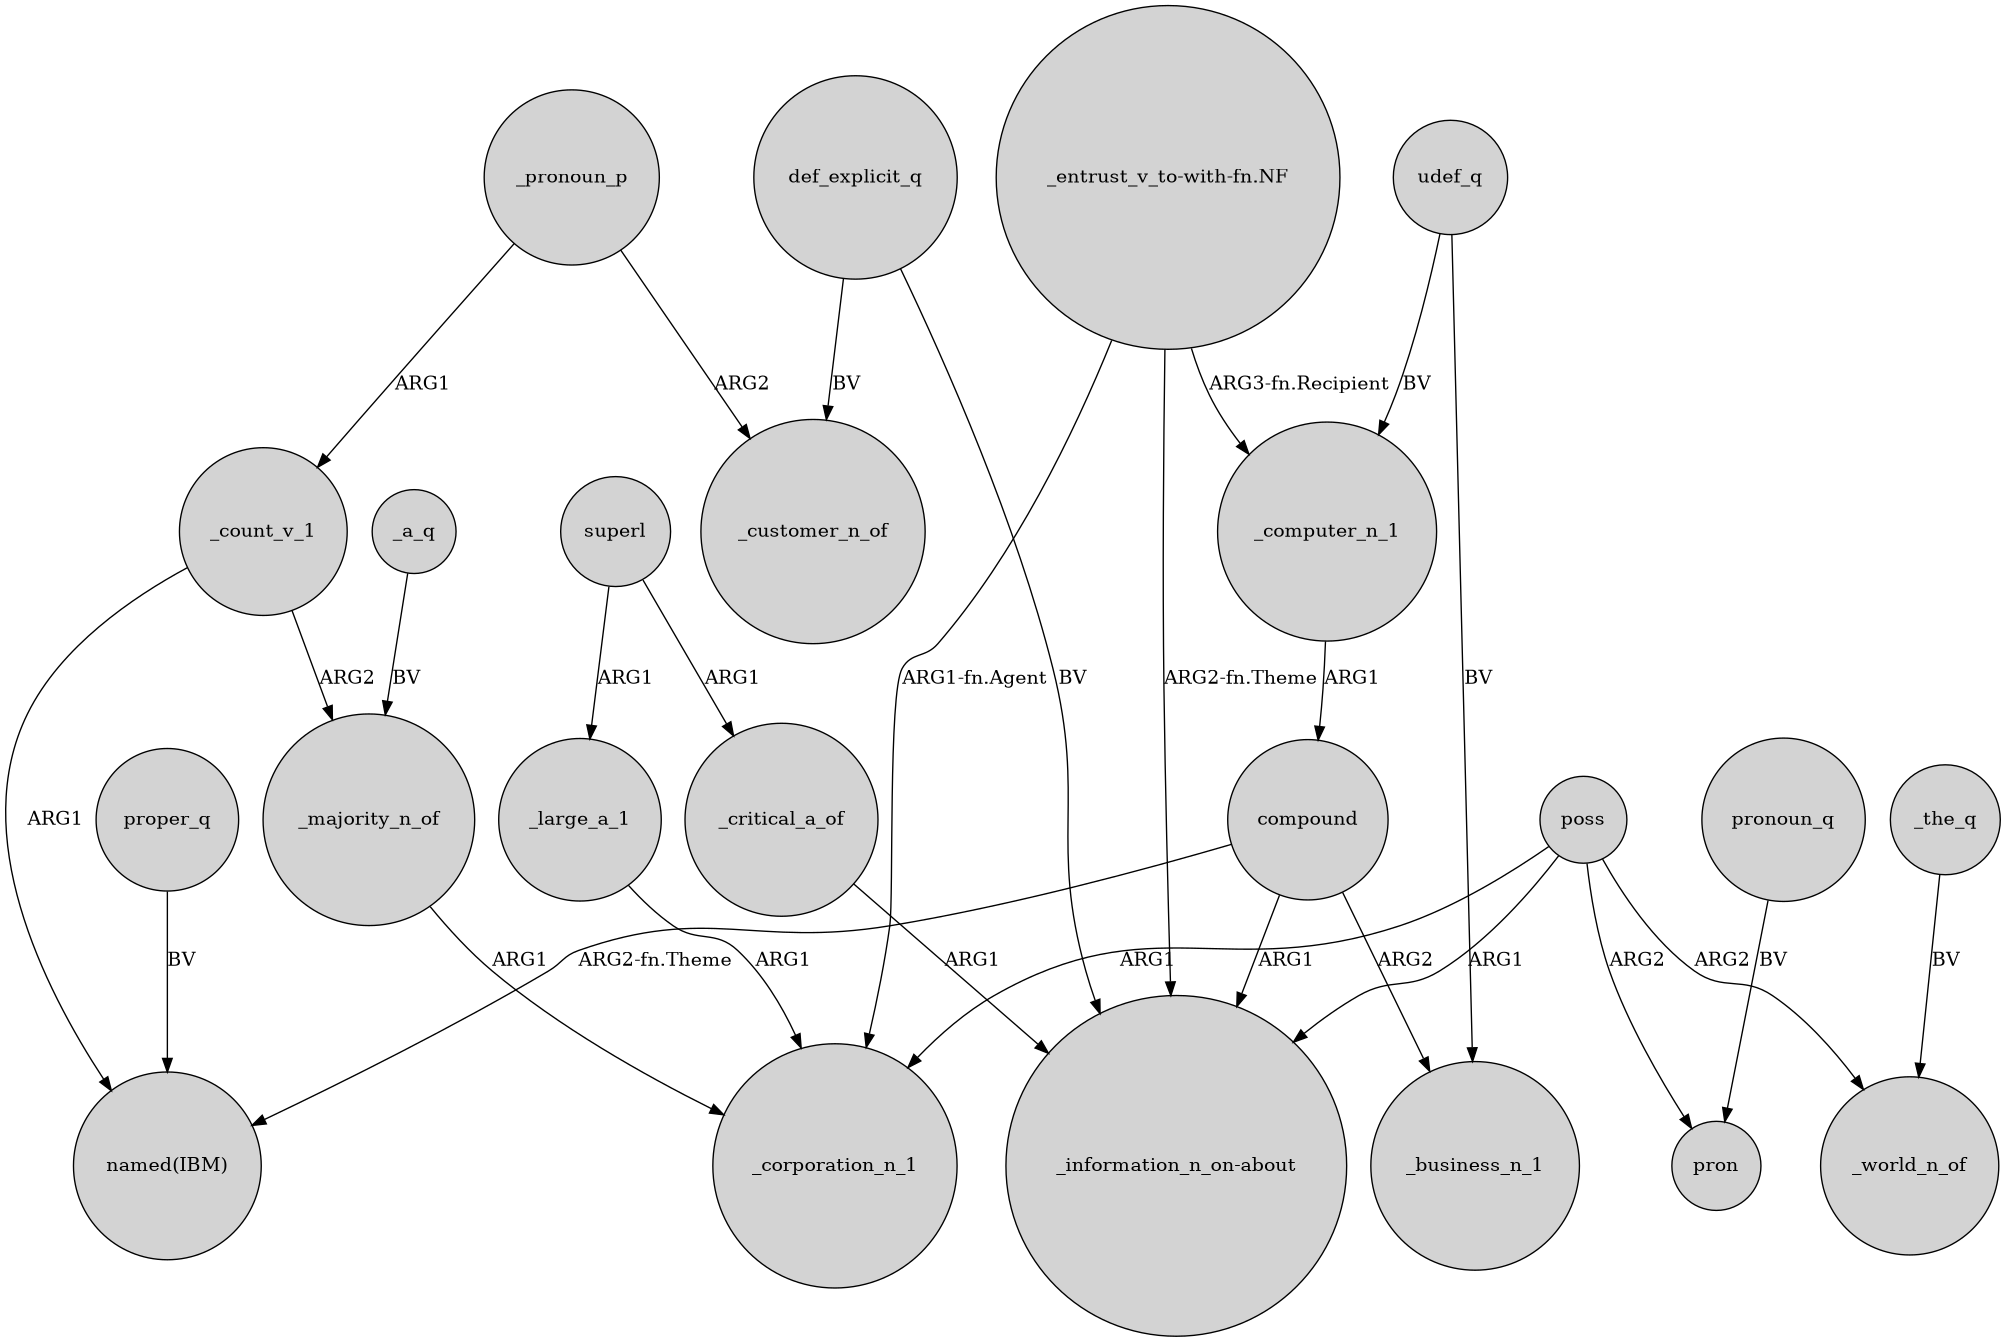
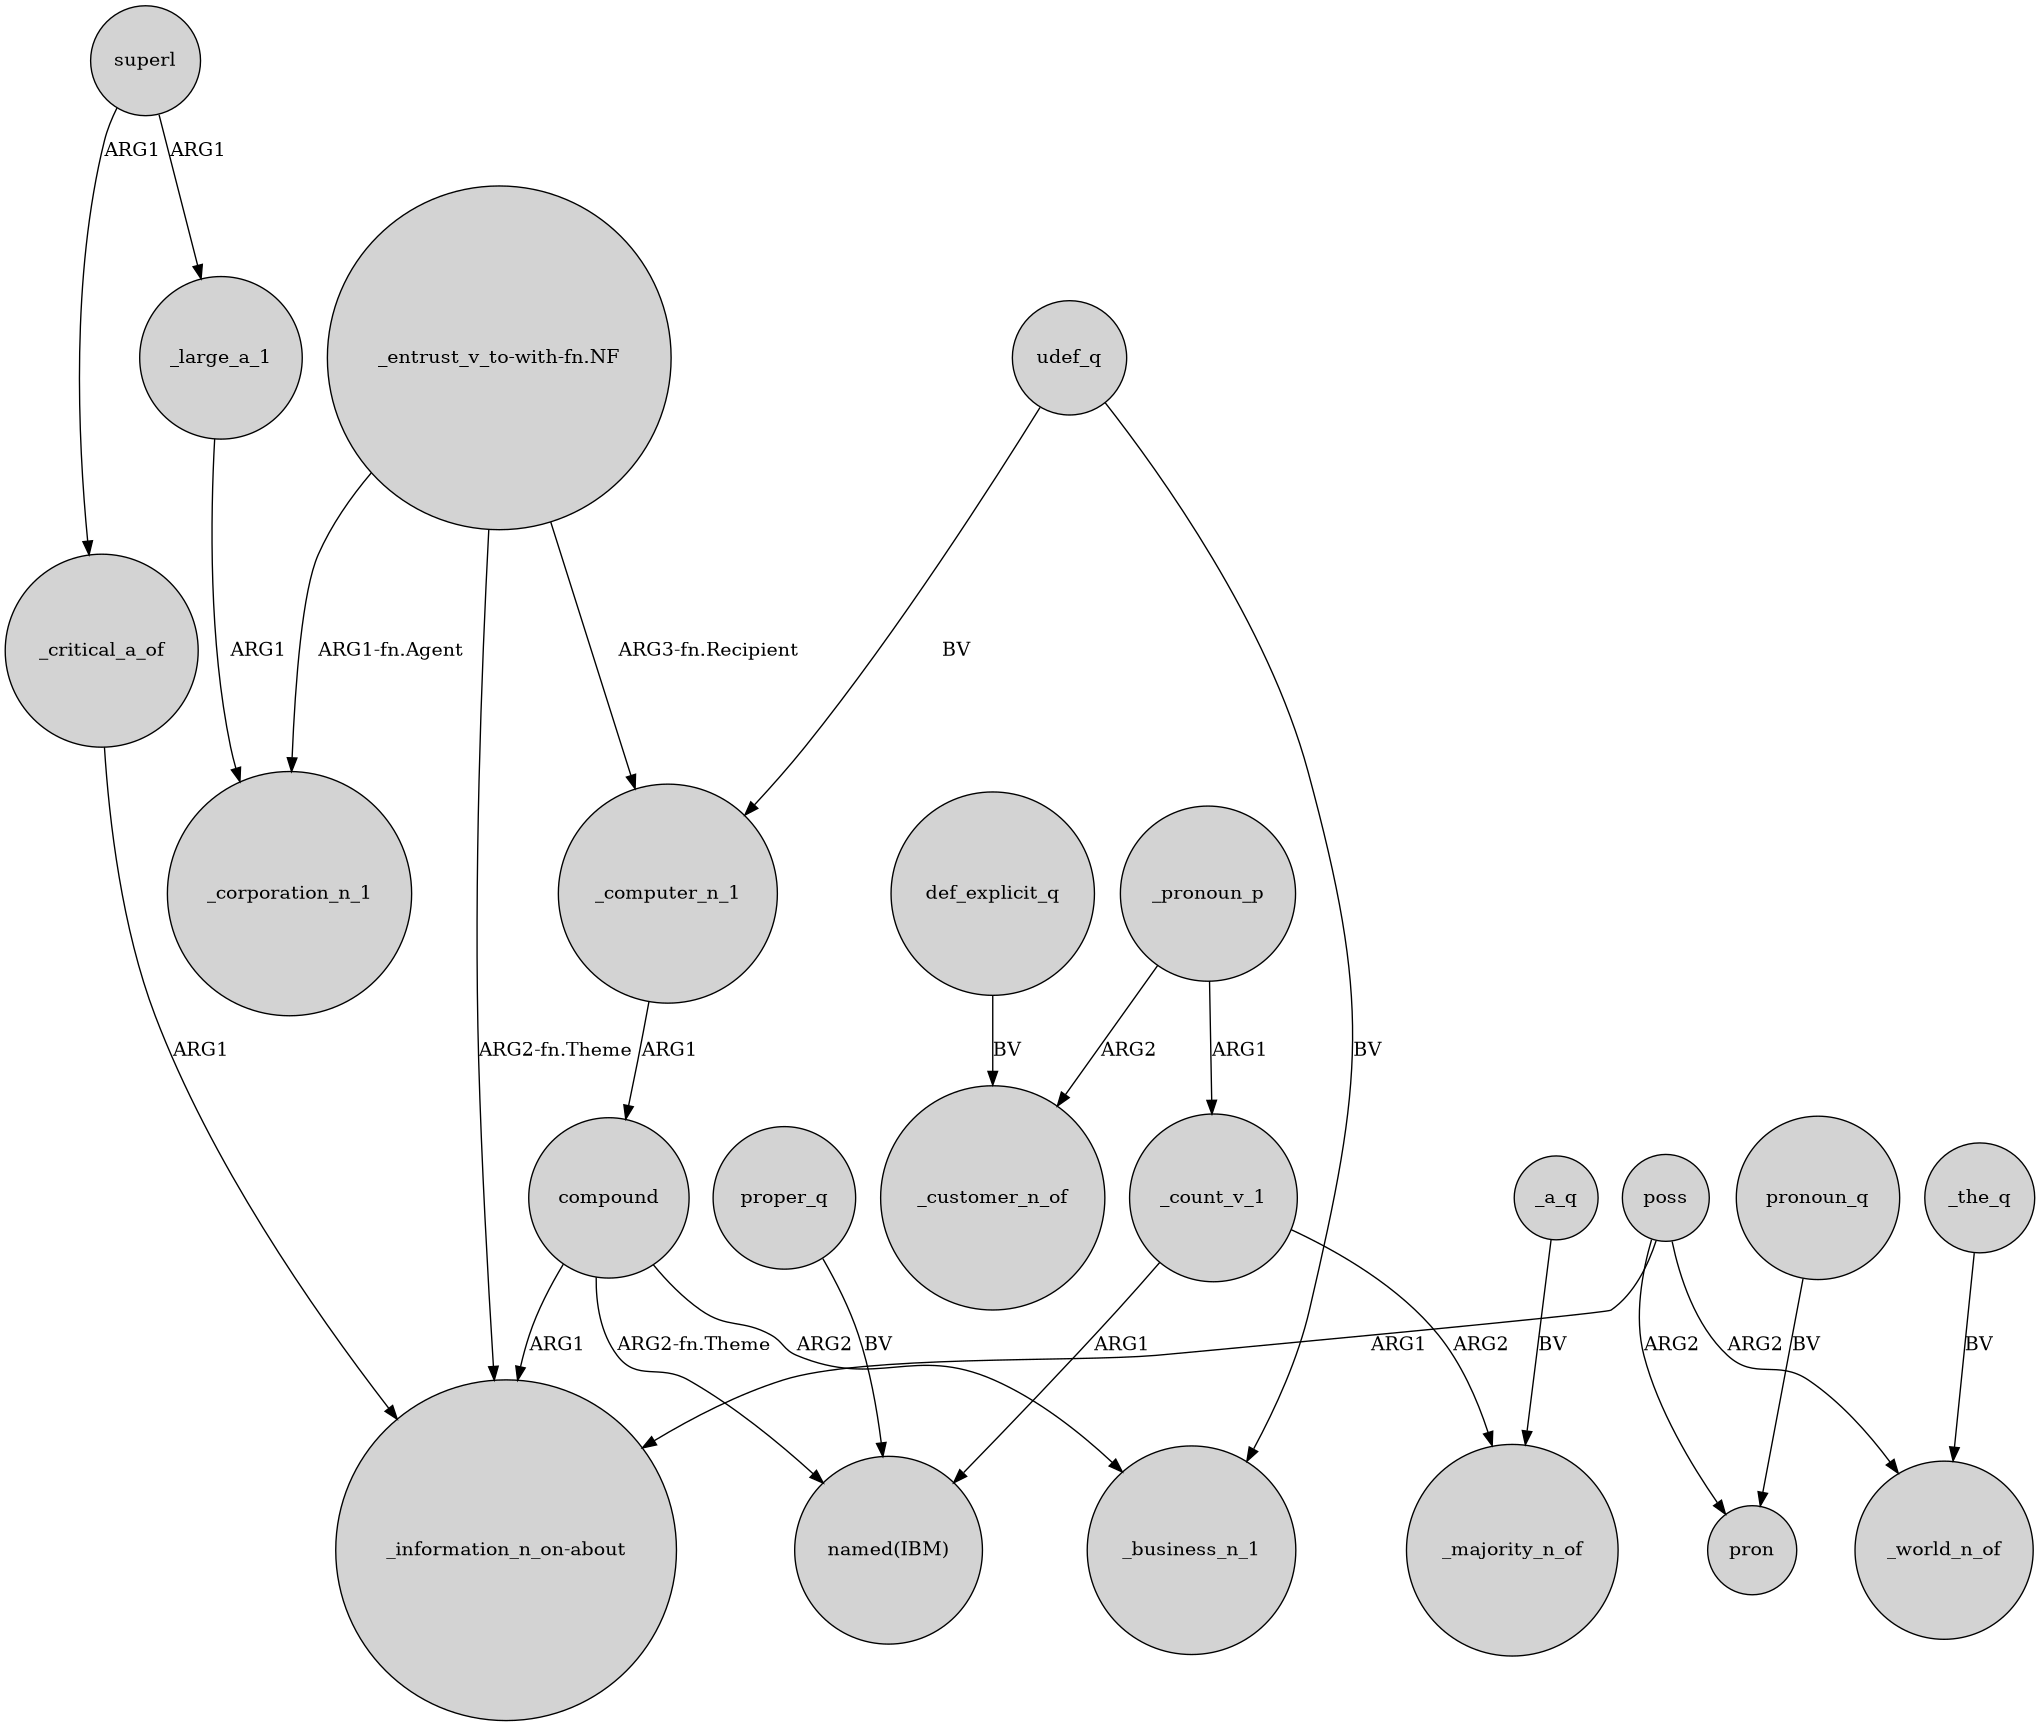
edge "def_explicit_q" -> "_information_n_on-about": removed, label "BV"
edge "poss" -> "_corporation_n_1": removed, label "ARG1"
edge "_majority_n_of" -> "_corporation_n_1": removed, label "ARG1"
